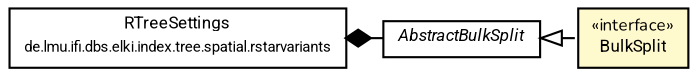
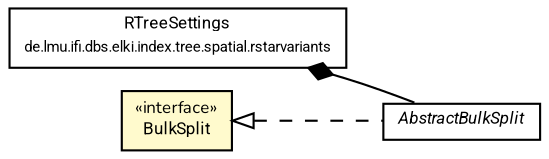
edge "BulkSplit" -> "AbstractBulkSplit": reversed
